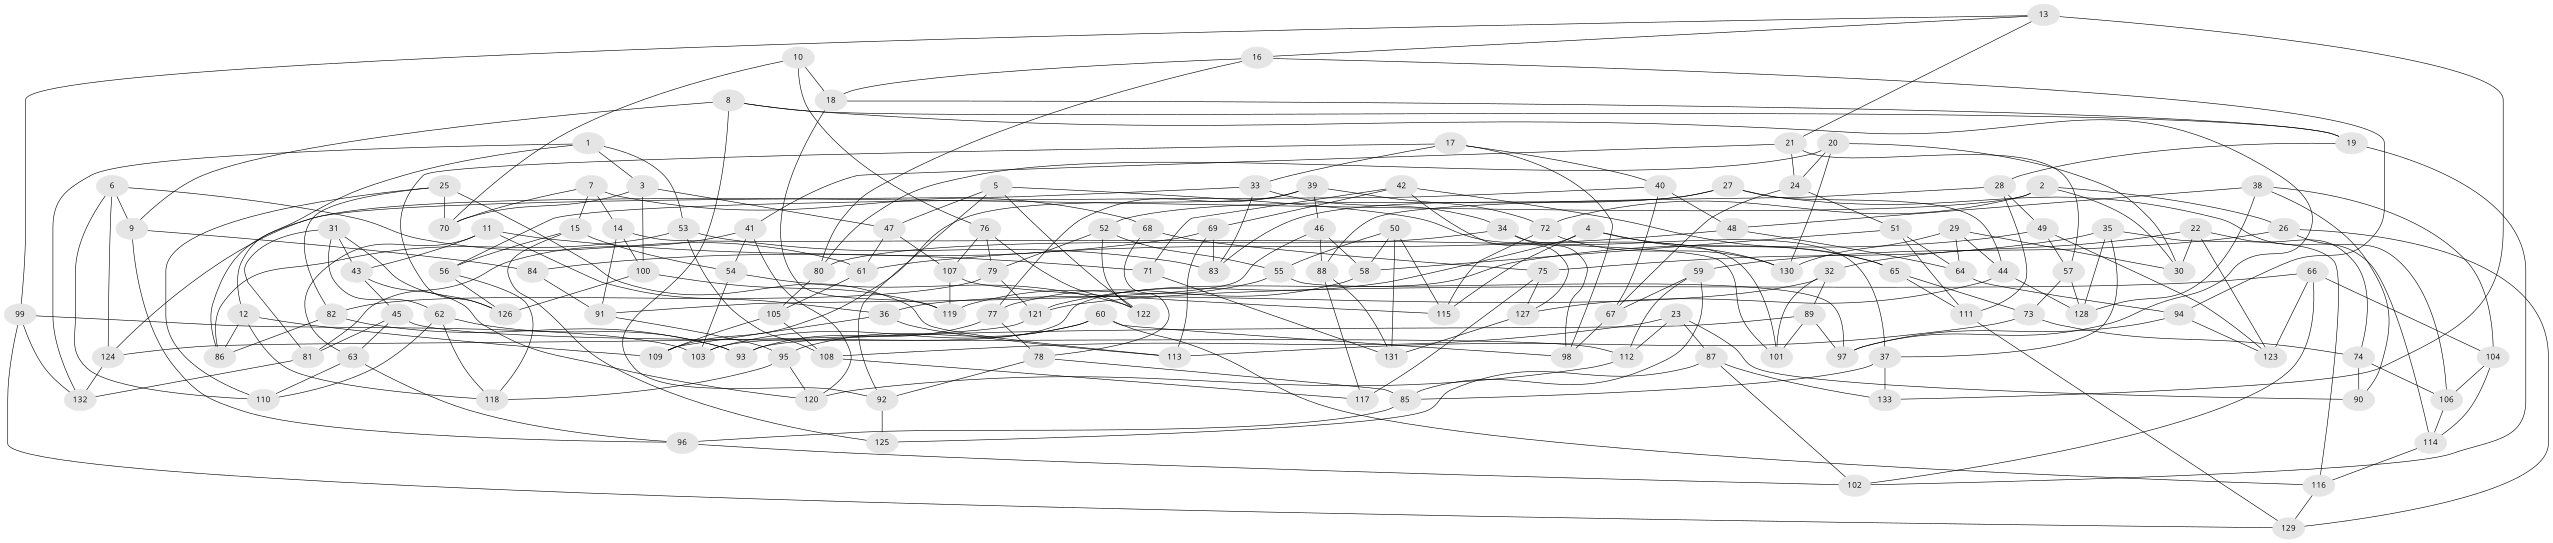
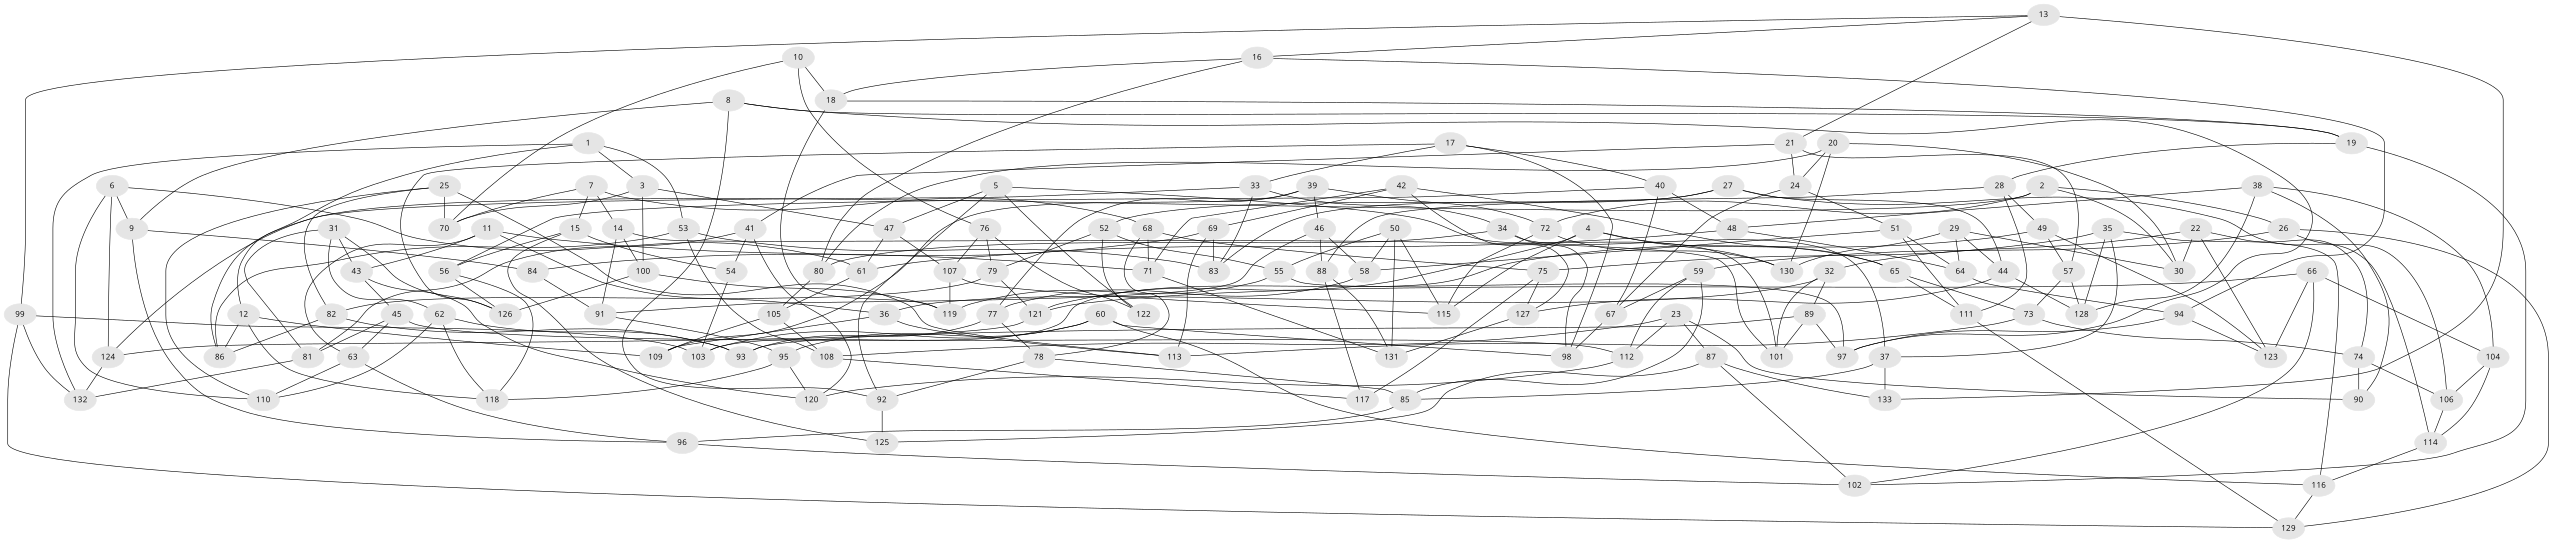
edge "68" -- "71": added
edge "54" -- "122": removed
